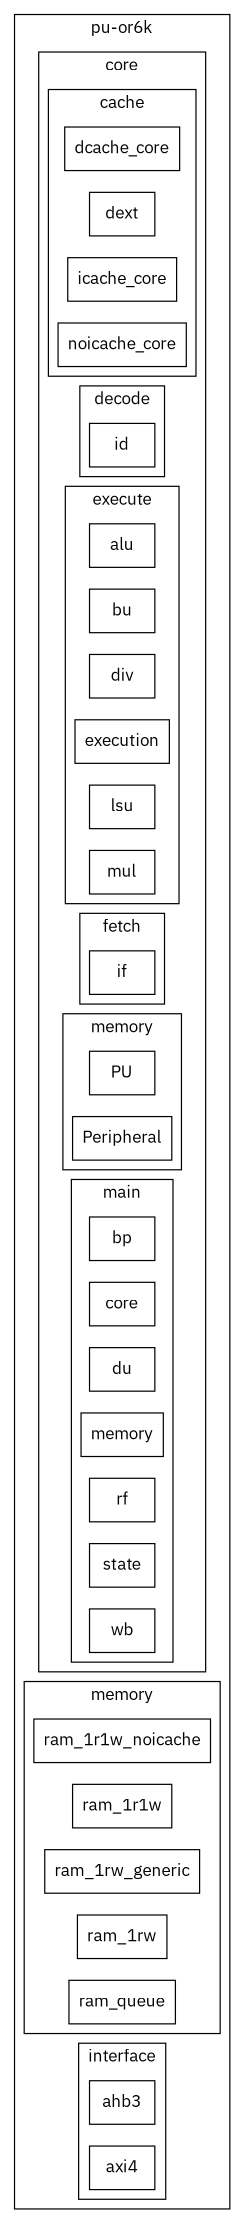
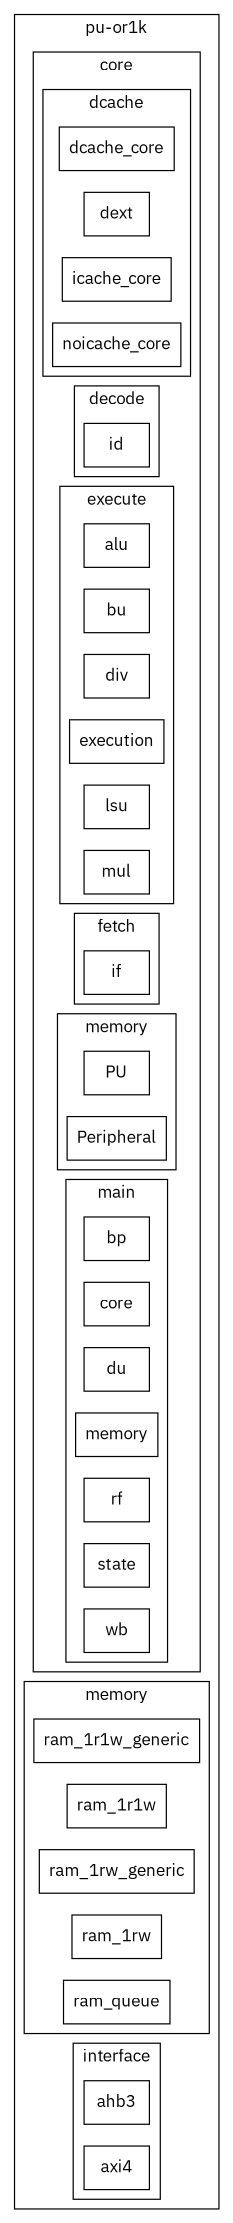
cluster "pu-or6k": label "pu-or6k" -> "pu-or1k"
cluster "cache": label "cache" -> "dcache"
node "ram_1r1w_noicache": label "ram_1r1w_noicache" -> "ram_1r1w_generic"
